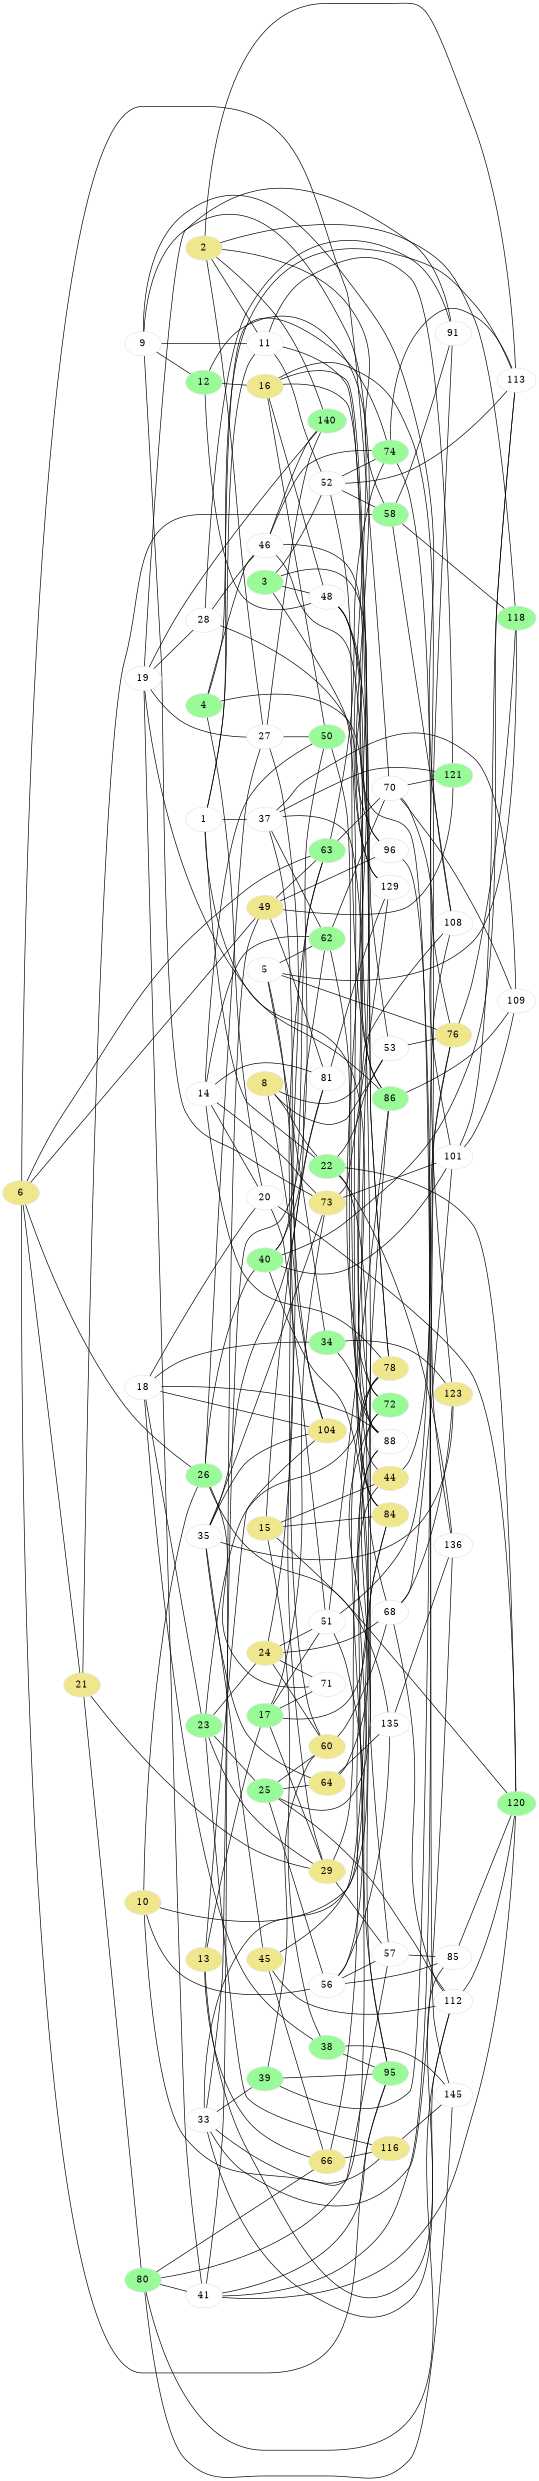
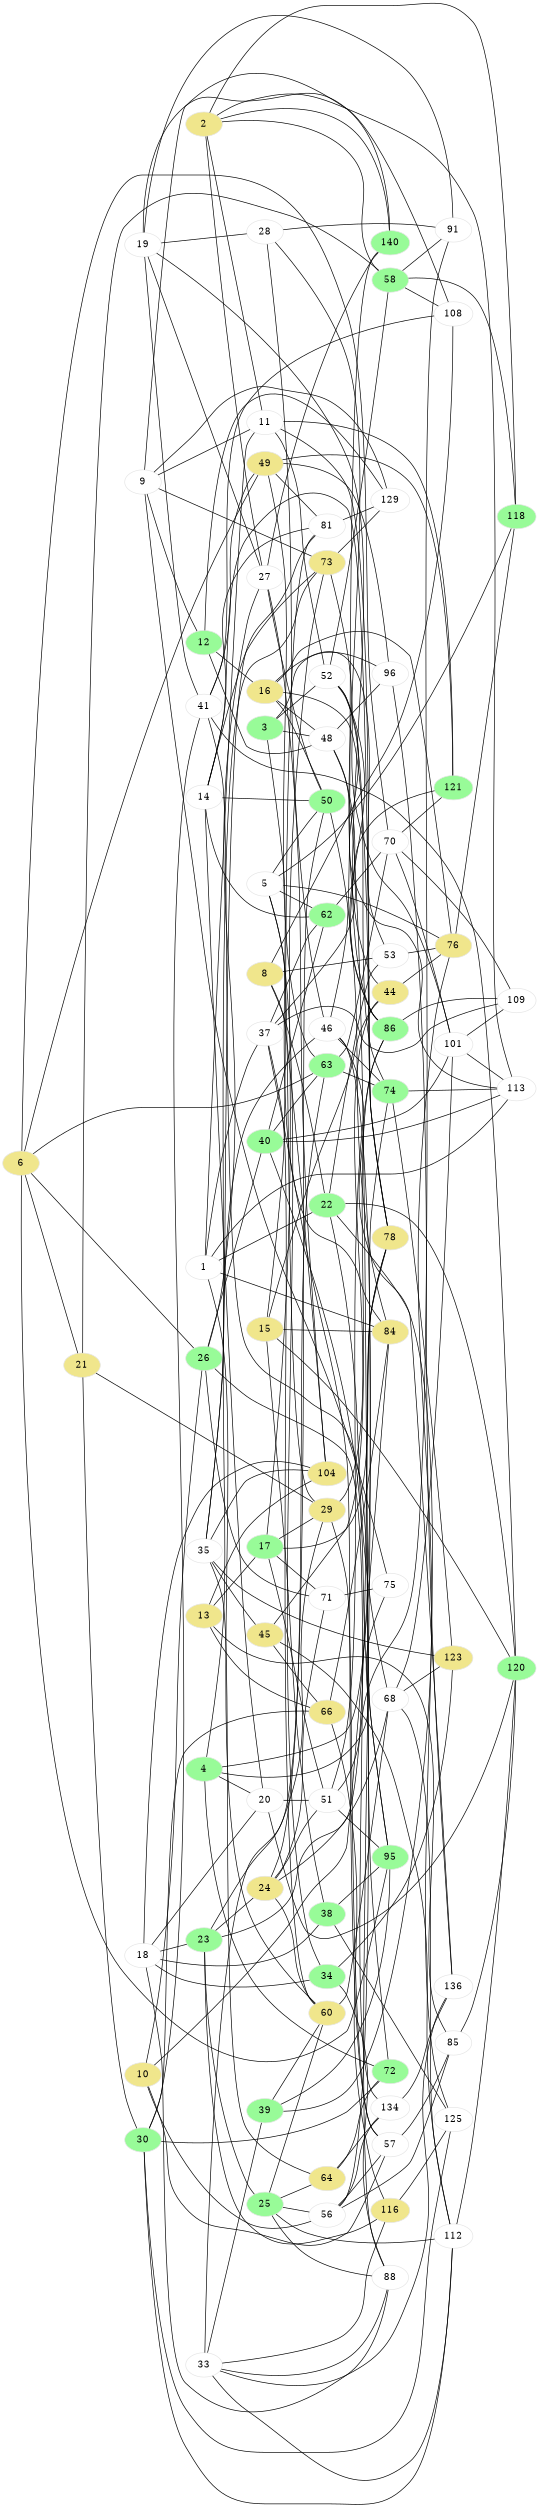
edge "50" -- "5": added
edge "62" -- "88": removed
node "75": added
node "135": label "135" -> "134"
edge "1" -- "60": added
node "145": label "145" -> "125"
node "80": label "80" -> "30"
